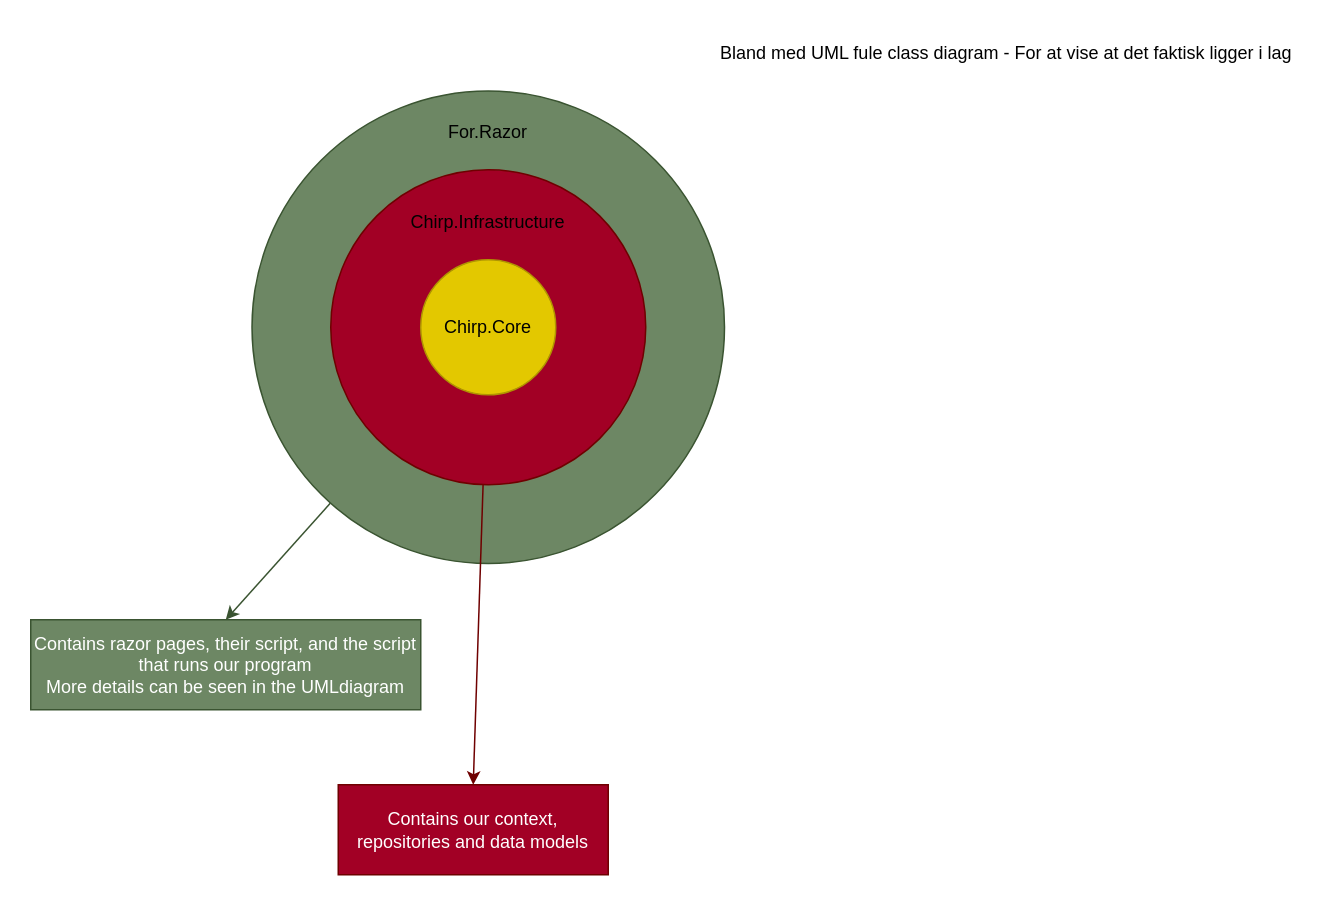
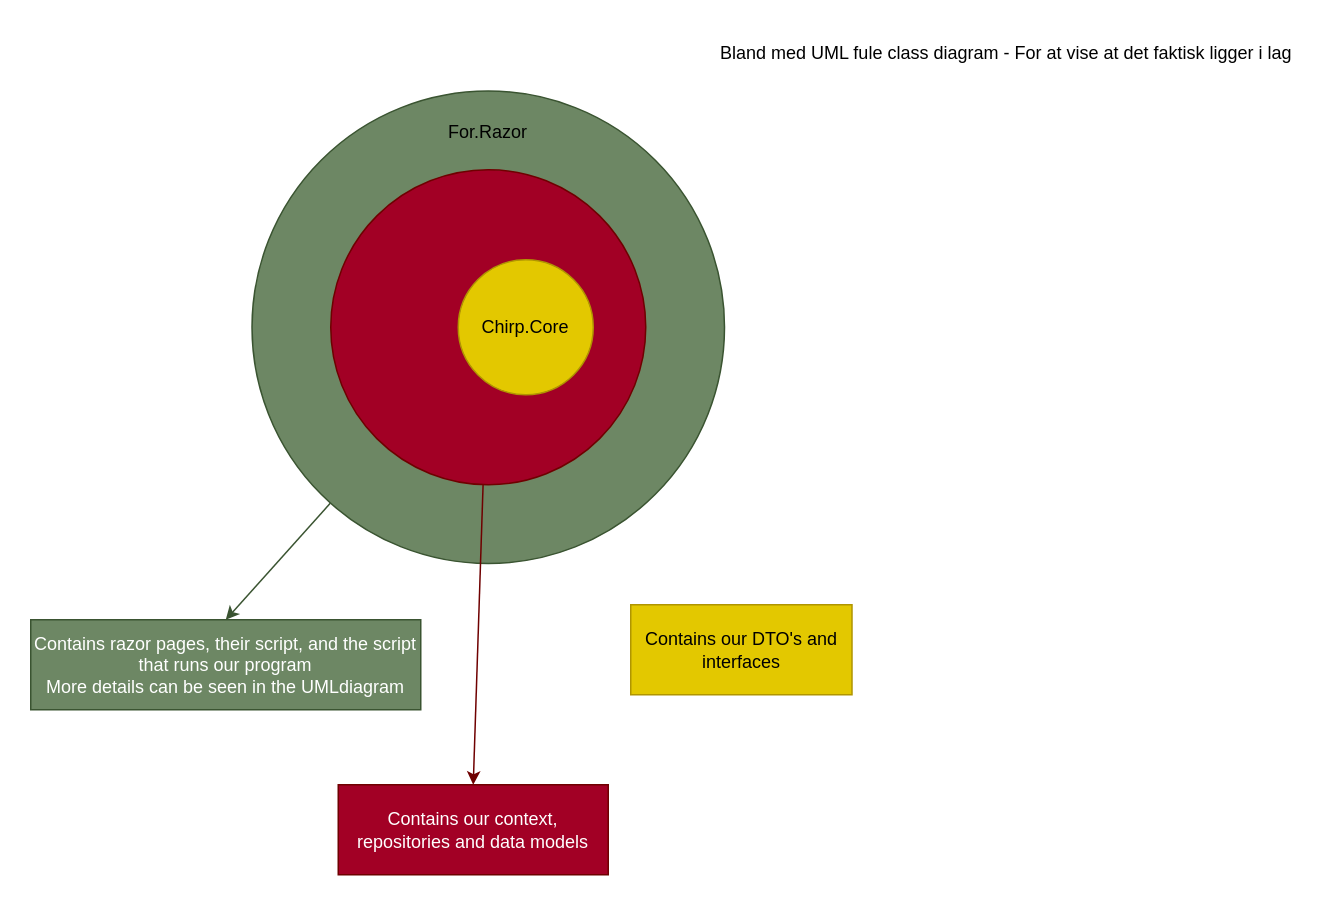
node "Chirp.Infrastructure": removed
node "Chirp.Core": moved (488, 327) -> (526, 327)
node "Contains our DTO's and interfaces": added
